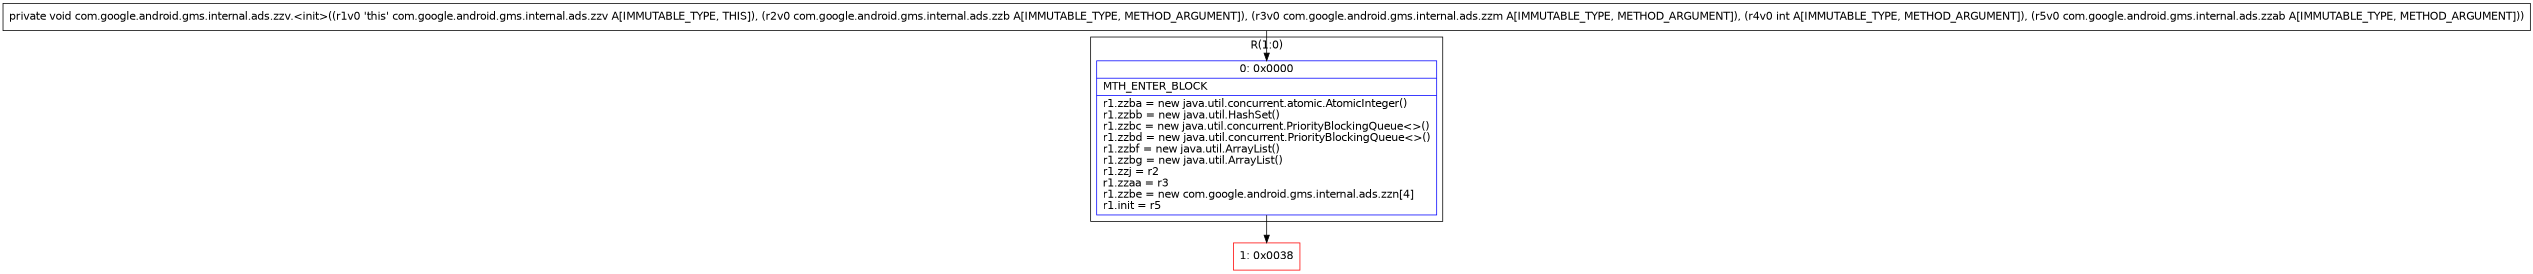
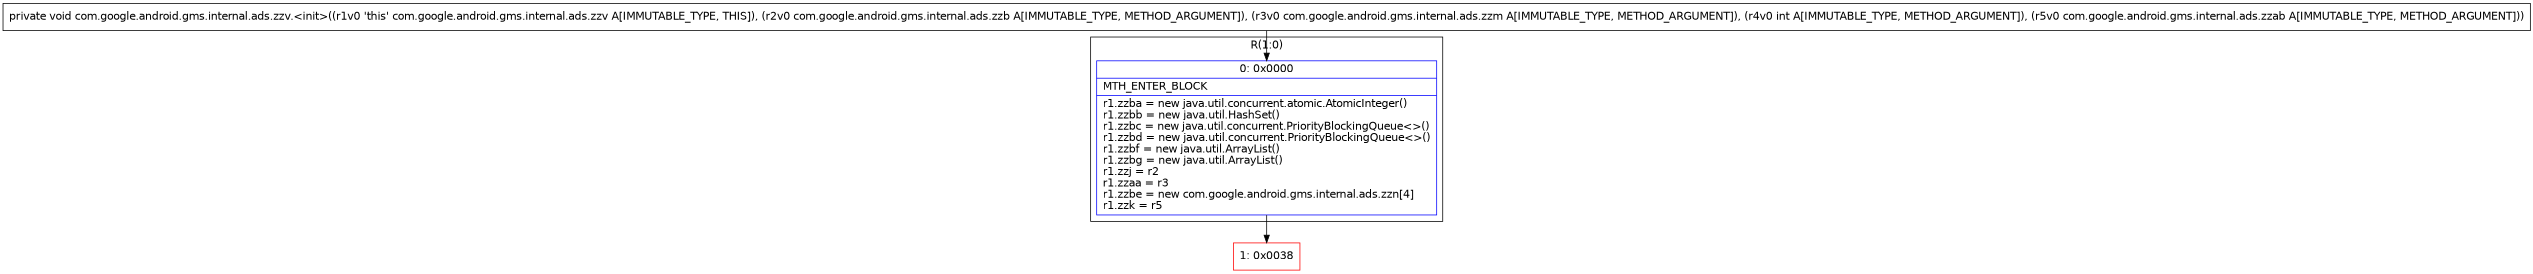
node "0: 0x0000": text "r1.init = r5" -> "r1.zzk = r5"
